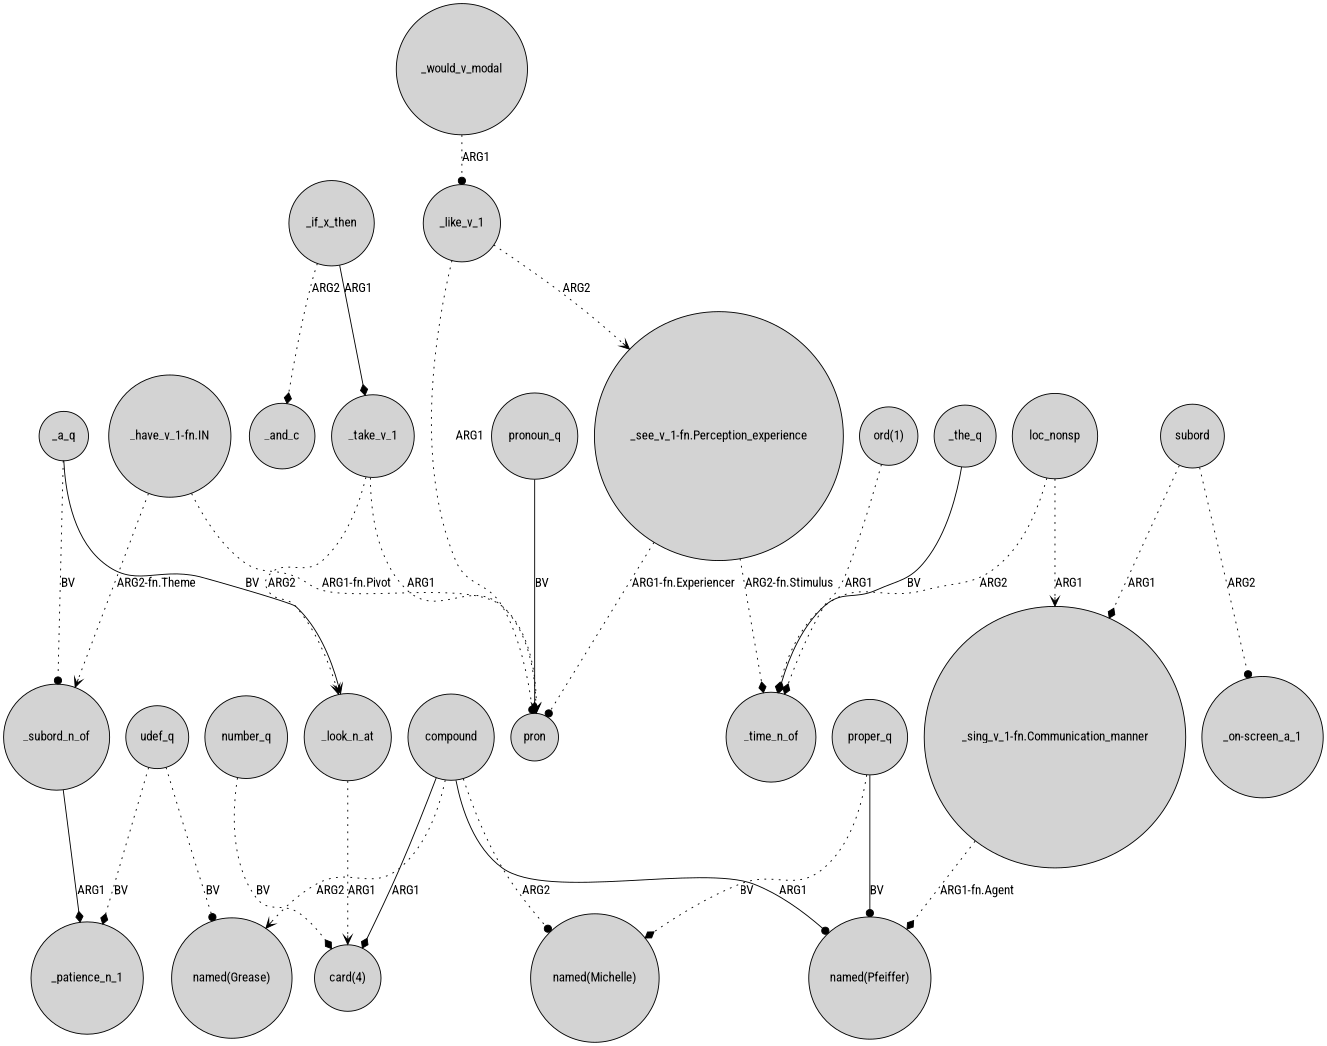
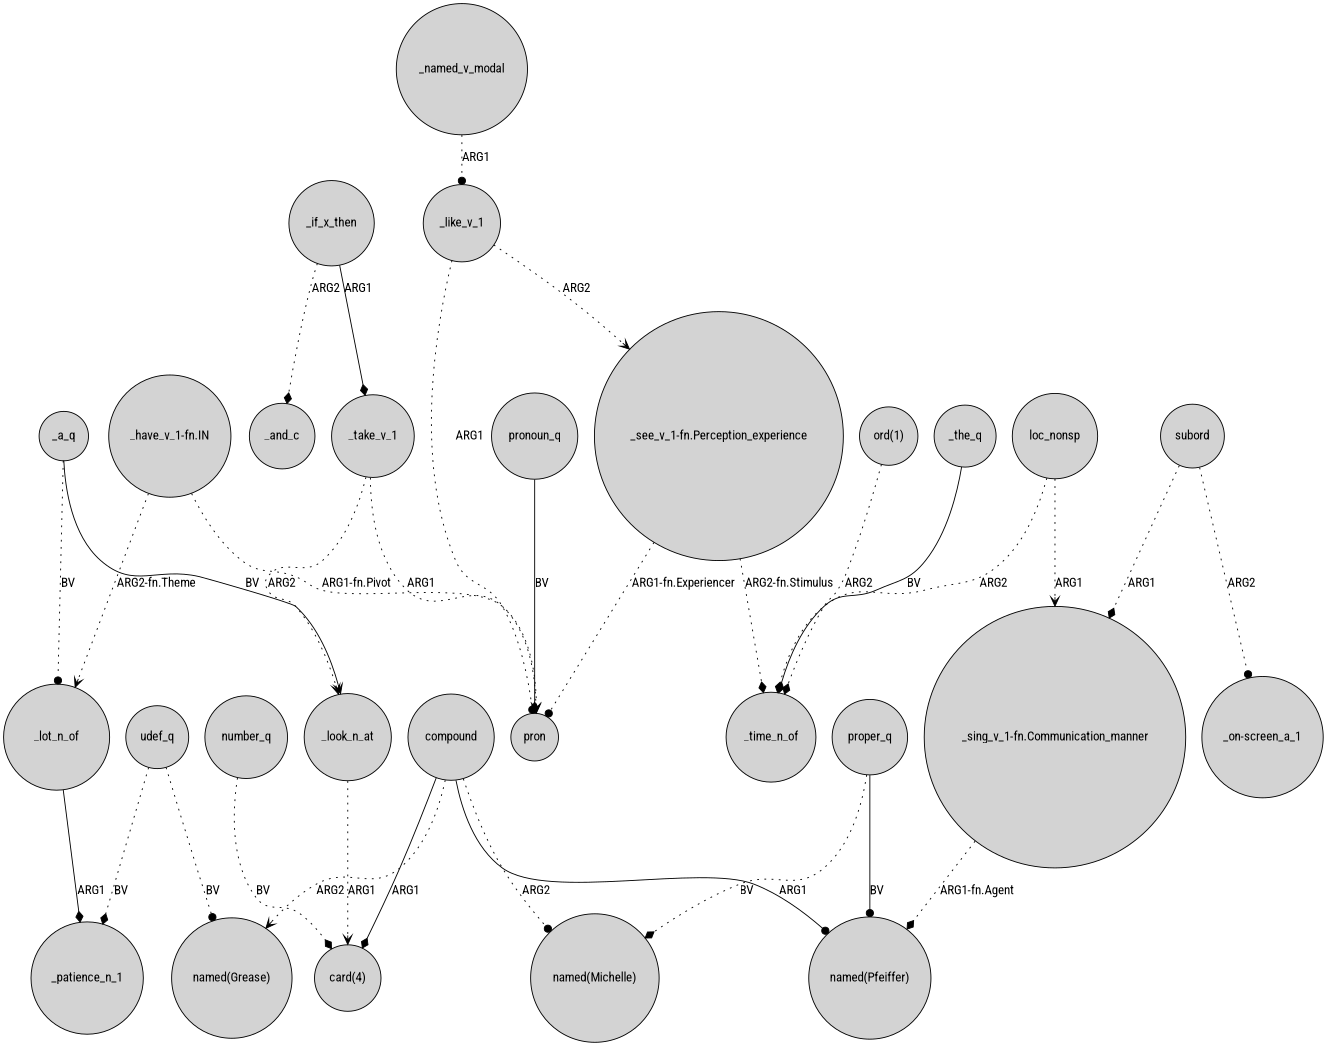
node "_would_v_modal": label "_would_v_modal" -> "_named_v_modal"
edge "ord(1)" -> "_time_n_of": label "ARG1" -> "ARG2"
node "_subord_n_of": label "_subord_n_of" -> "_lot_n_of"
